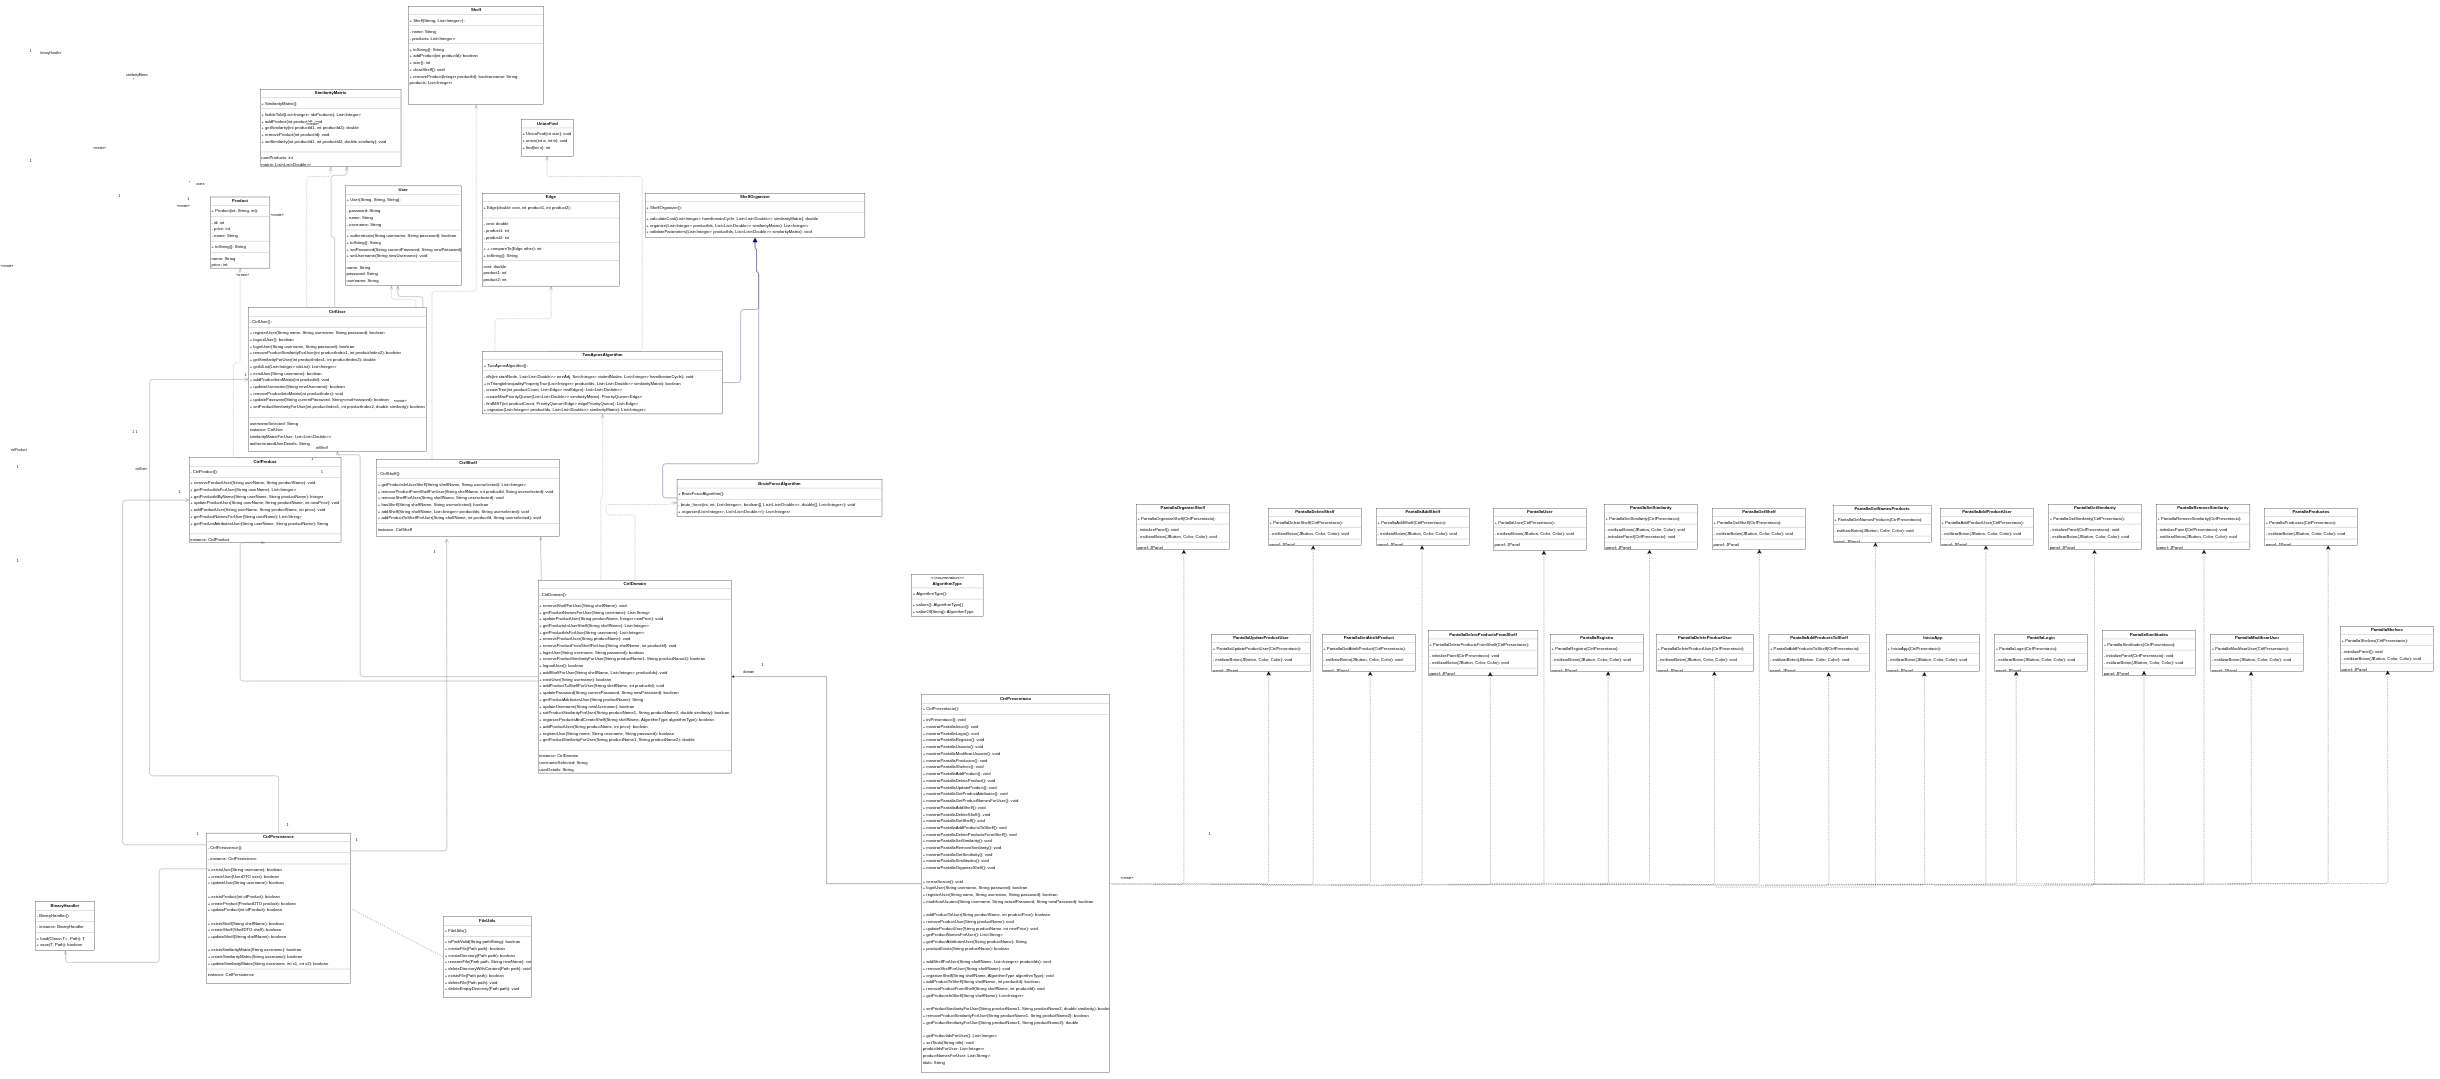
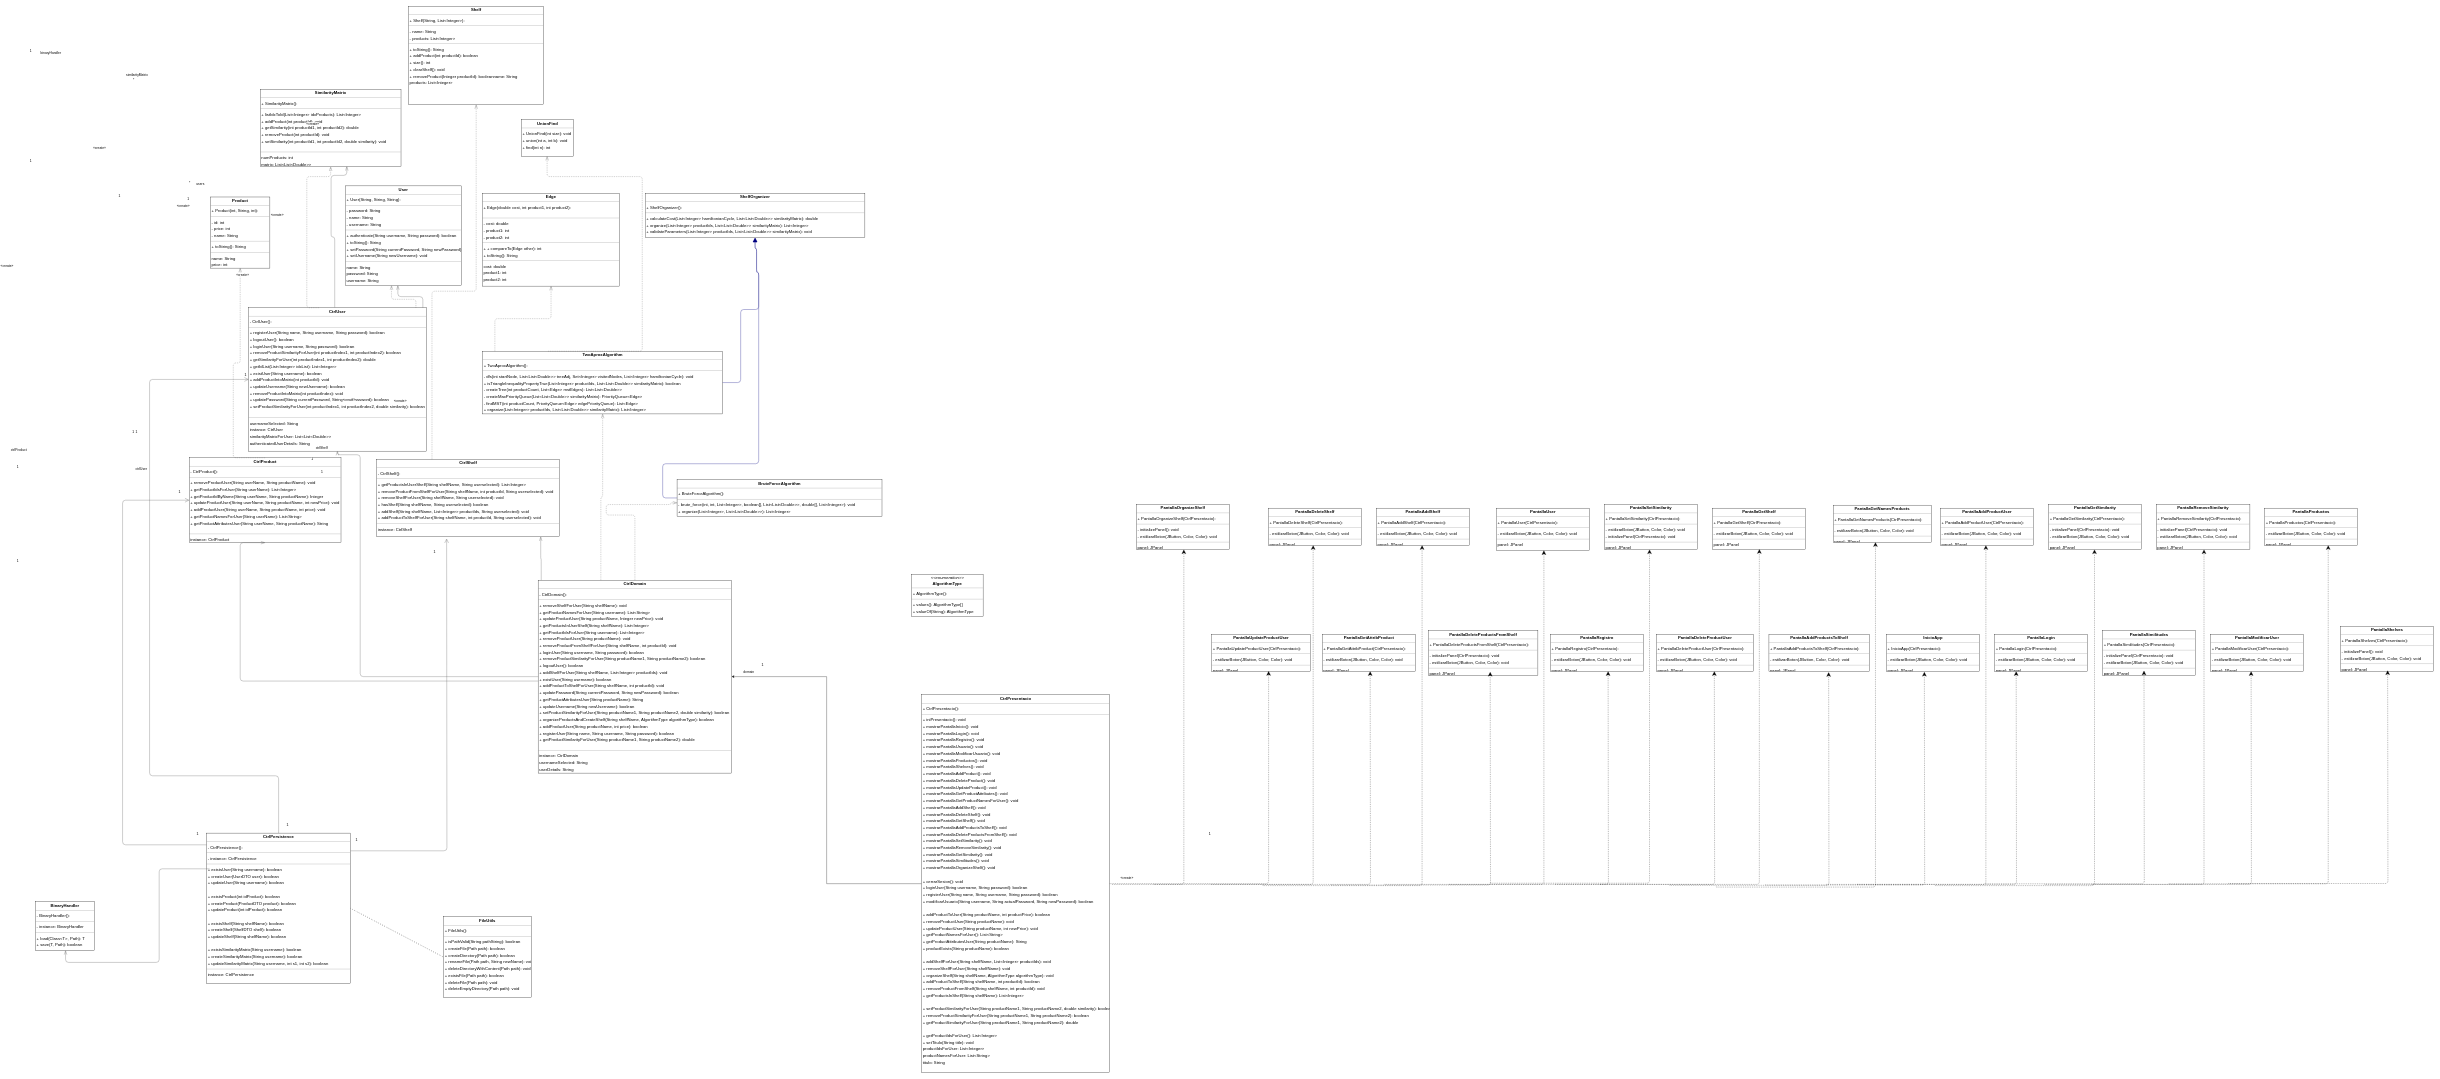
node "PantallaUser + PantallaUser(CtrlPresentacio): - estilizarBoton(JButton, Color, Color): void panel: JPanel": moved (1540, 529) -> (1543, 529)
